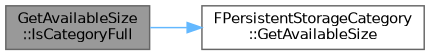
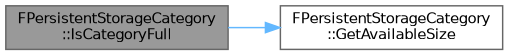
node "GetAvailableSize ::IsCategoryFull": label "GetAvailableSize ::IsCategoryFull" -> "FPersistentStorageCategory ::IsCategoryFull"
